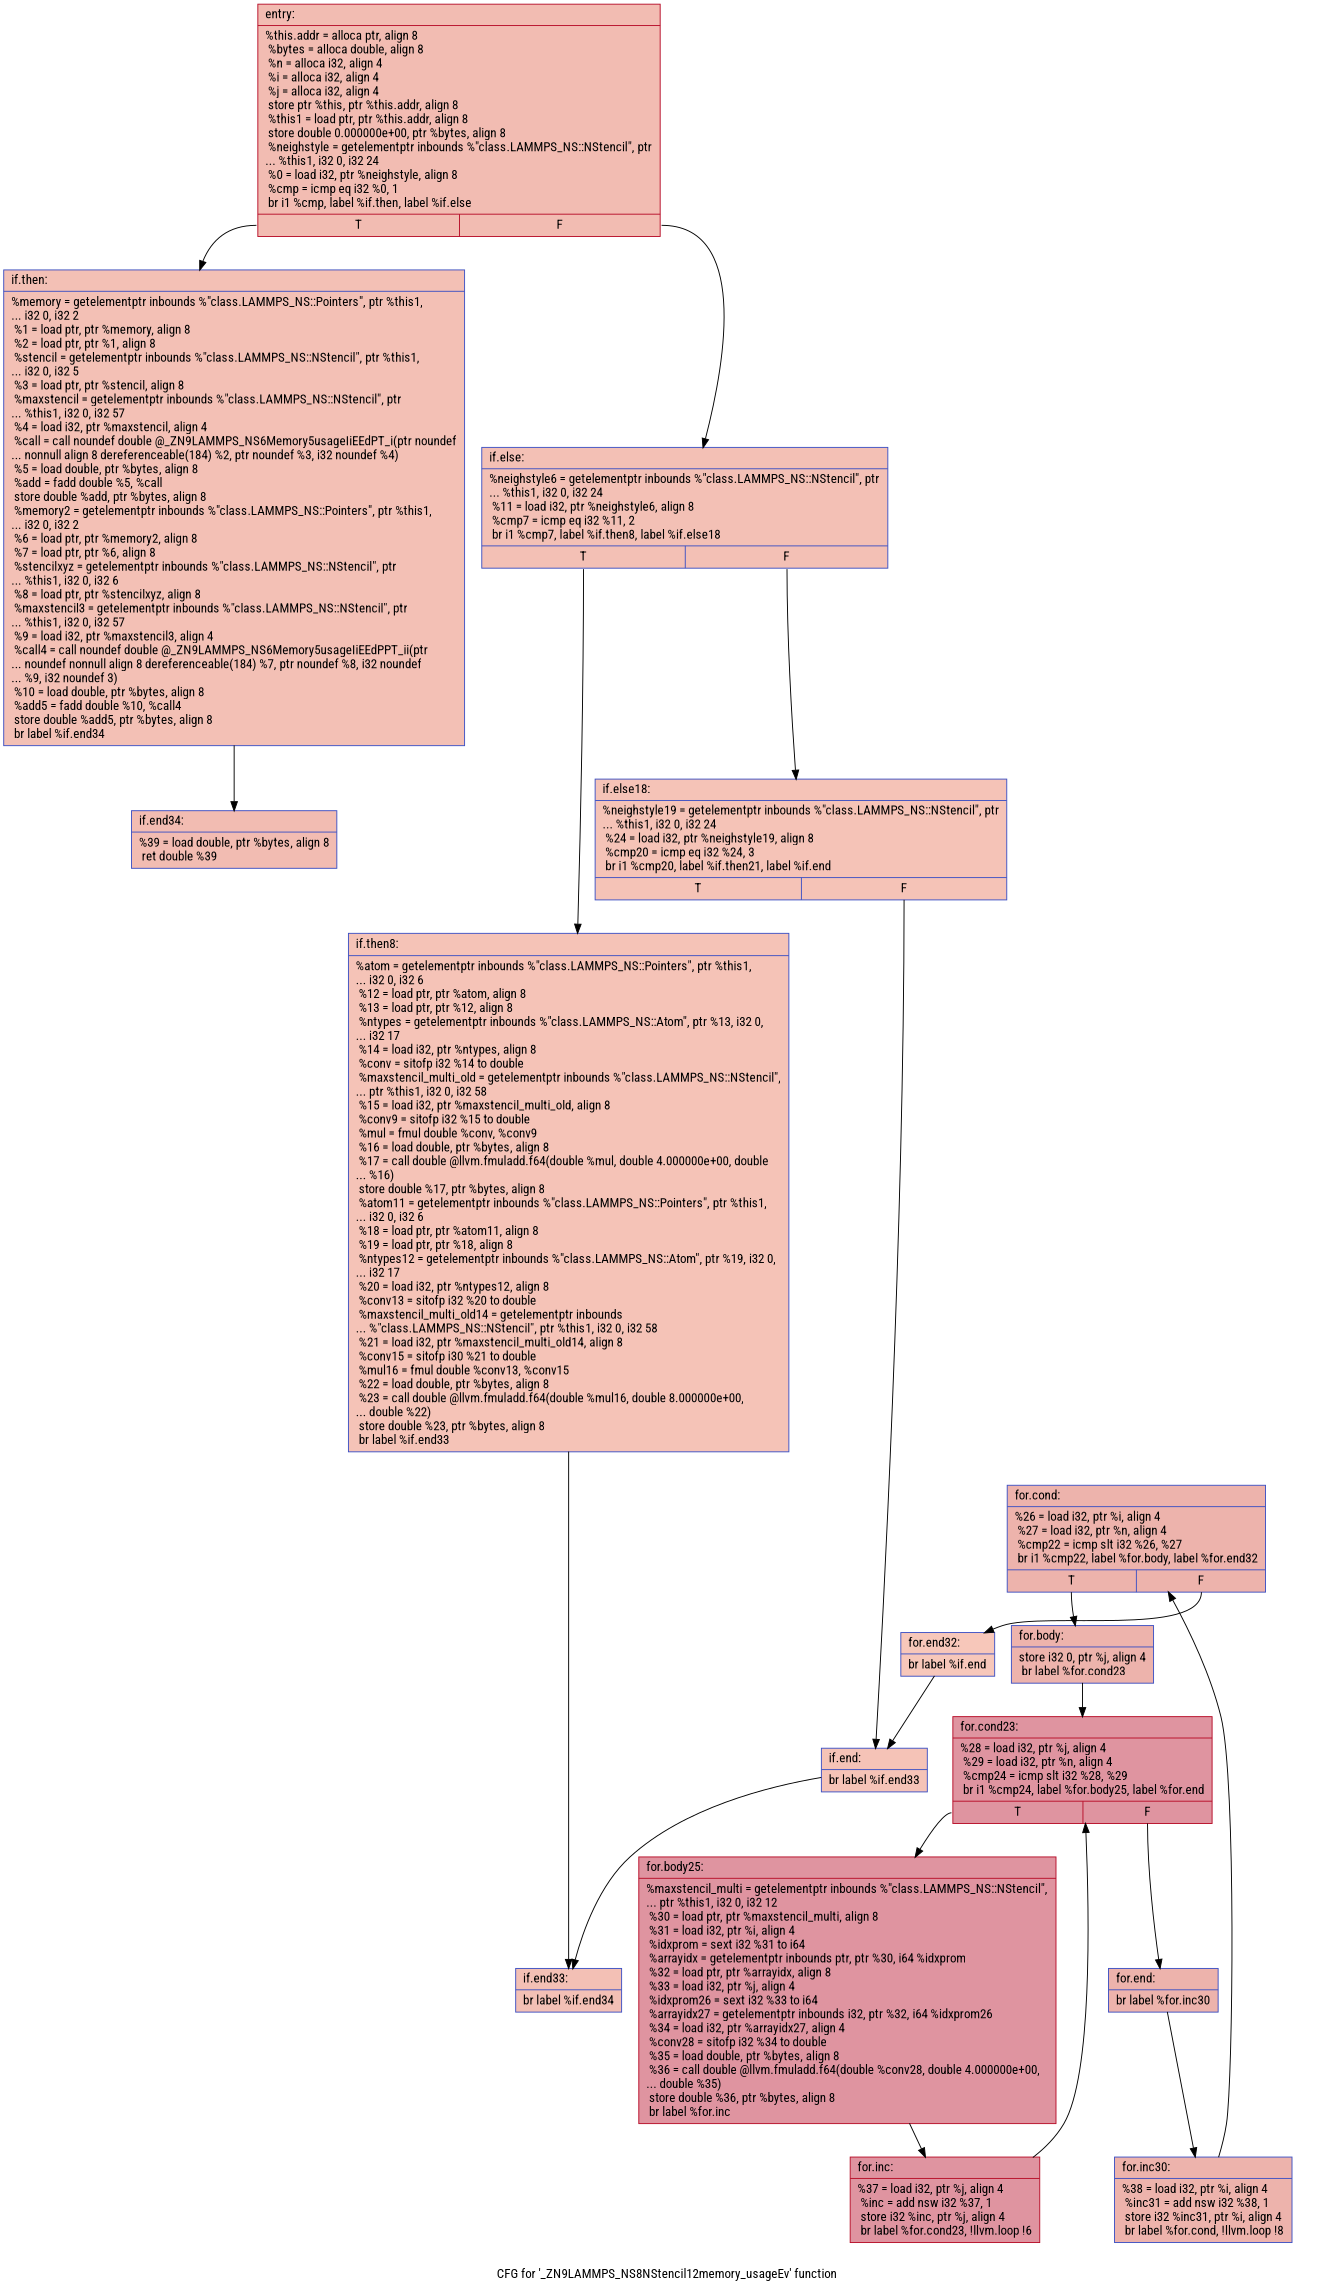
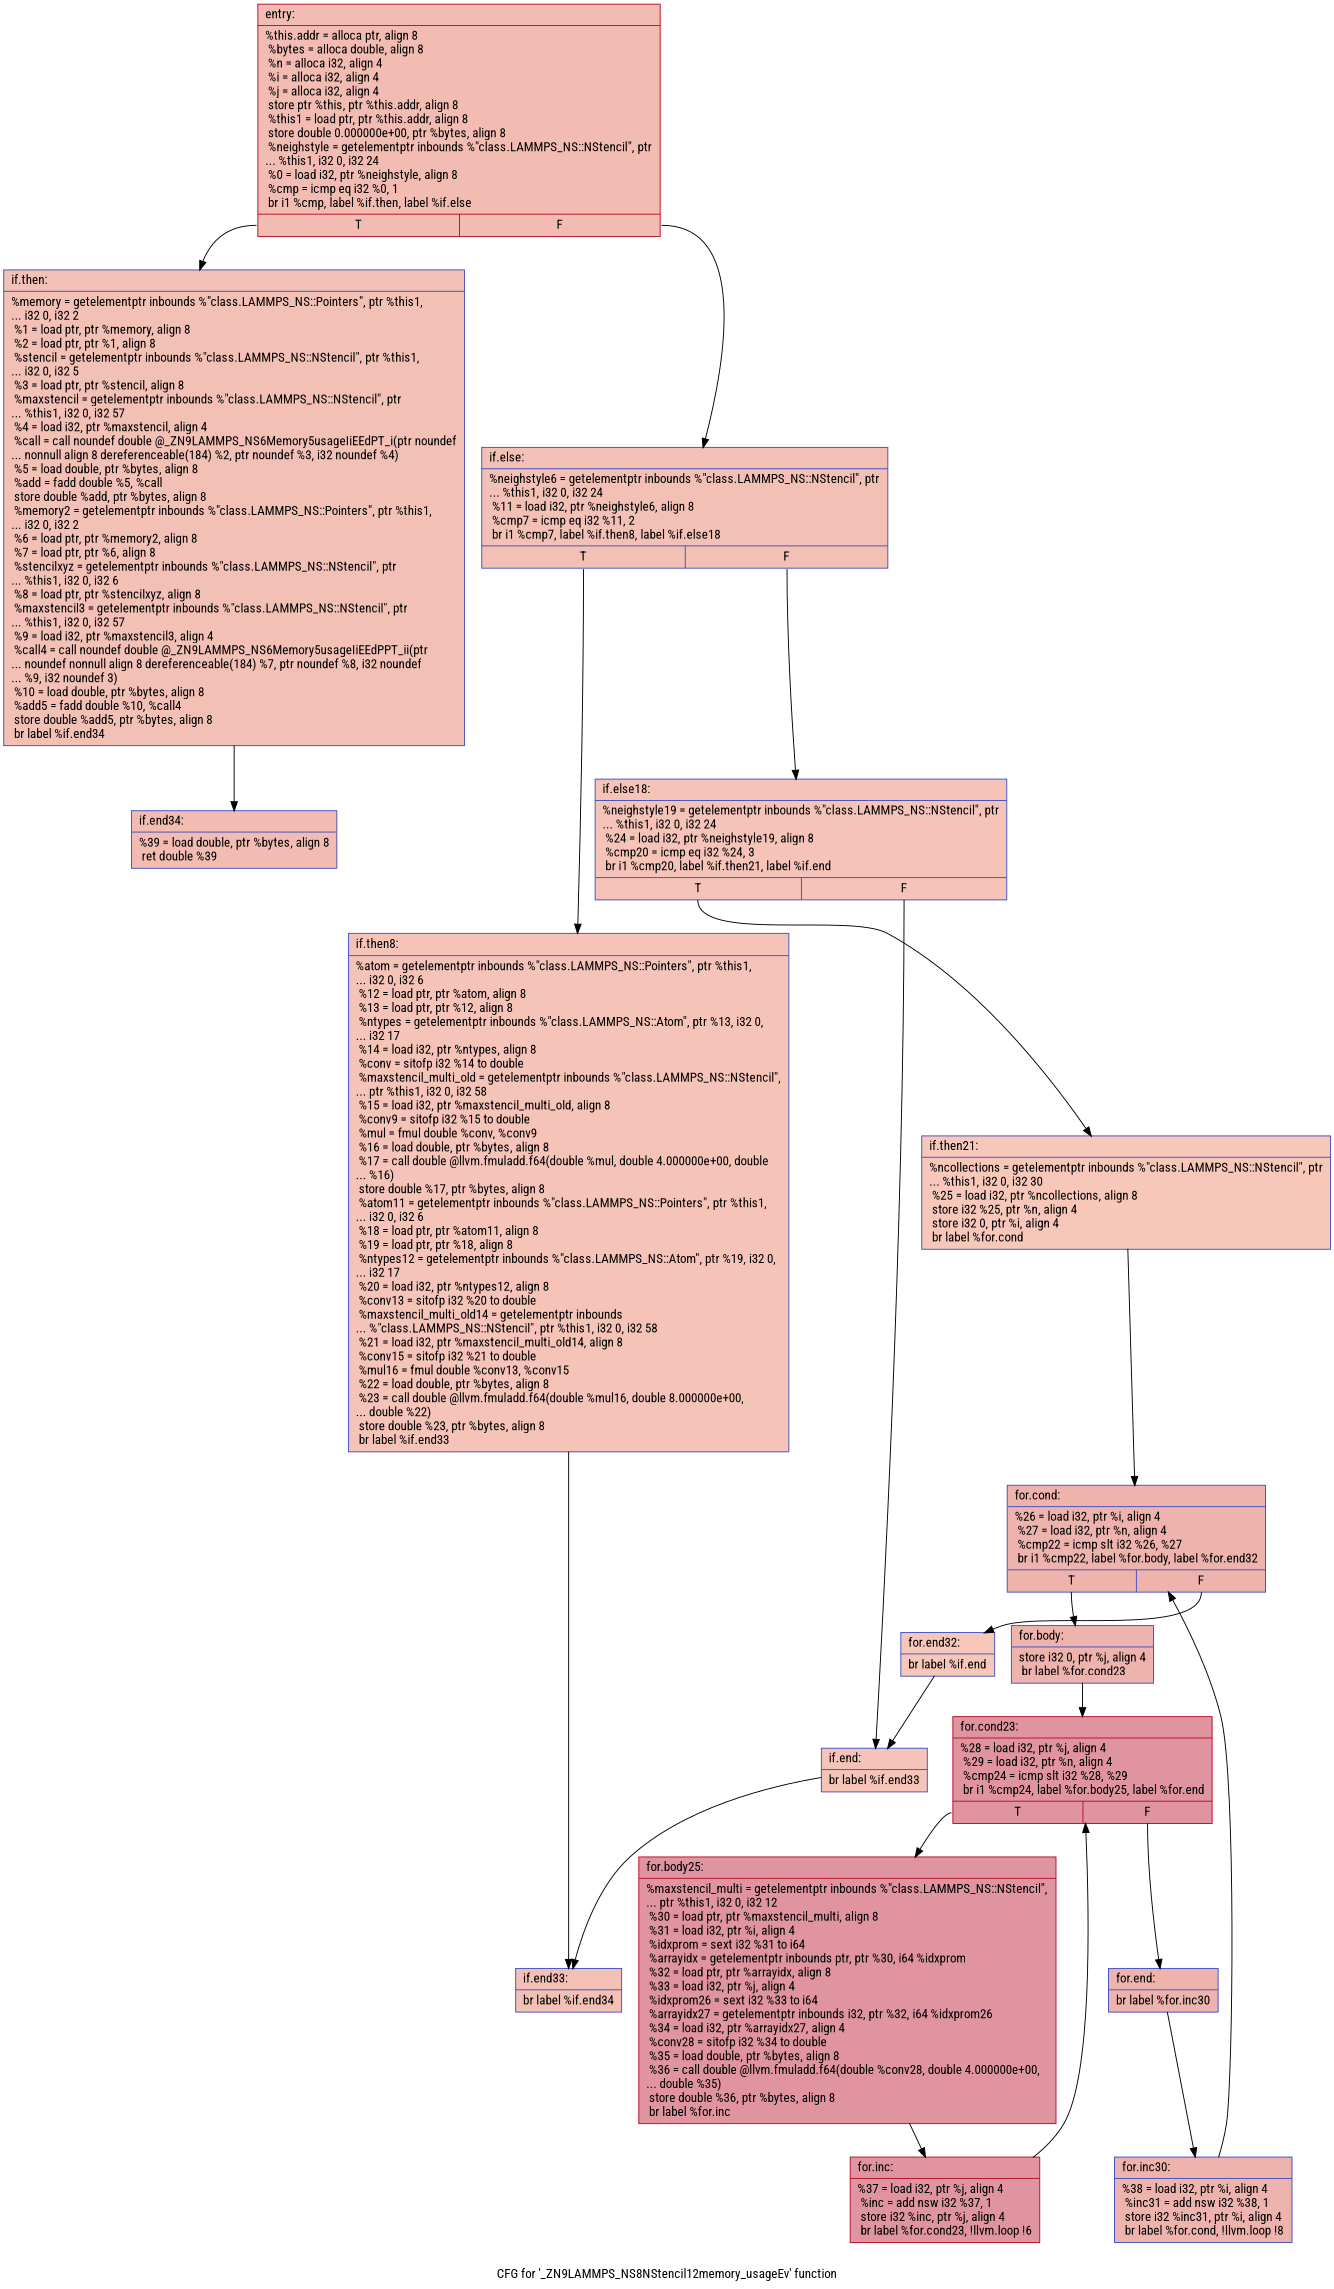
node "if.then21:": added
node "if.then8:": text "%conv15 = sitofp i30 %21 to double" -> "%conv15 = sitofp i32 %21 to double"
